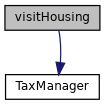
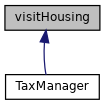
edge "visitHousing" -> "TaxManager": reversed
